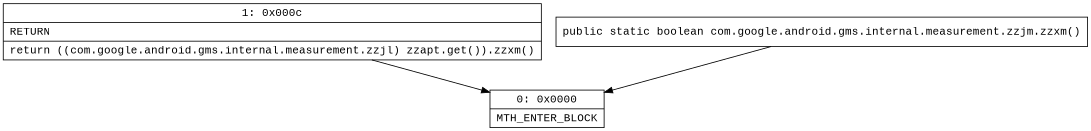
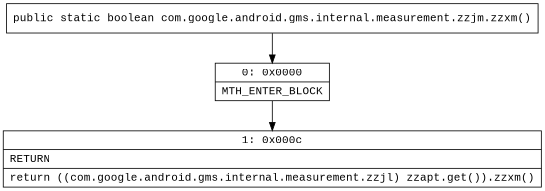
edge "1: 0x000c" -> "0: 0x0000": reversed
